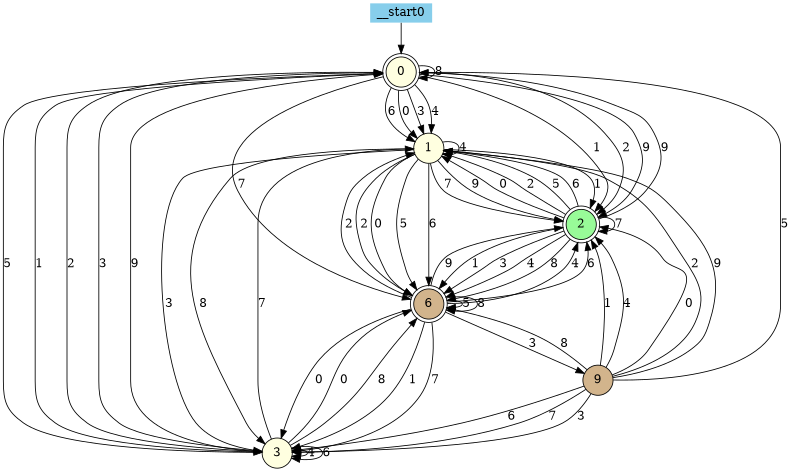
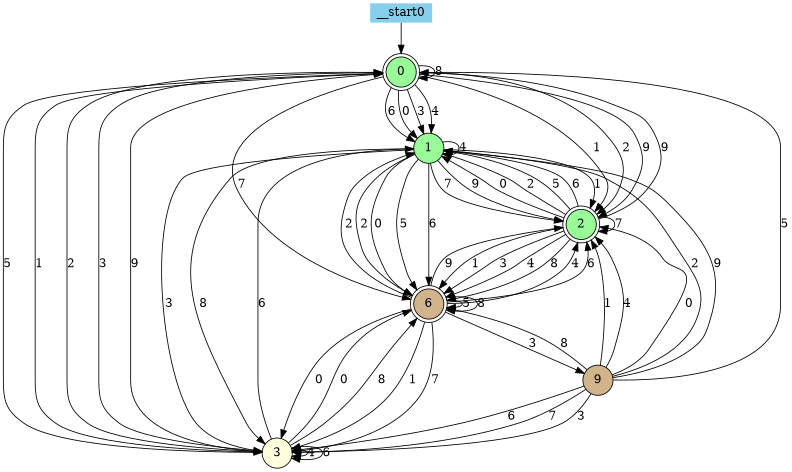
node "0": fillcolor lightyellow -> palegreen
node "1": fillcolor lightyellow -> palegreen
edge "3" -> "1": label "7" -> "6"
